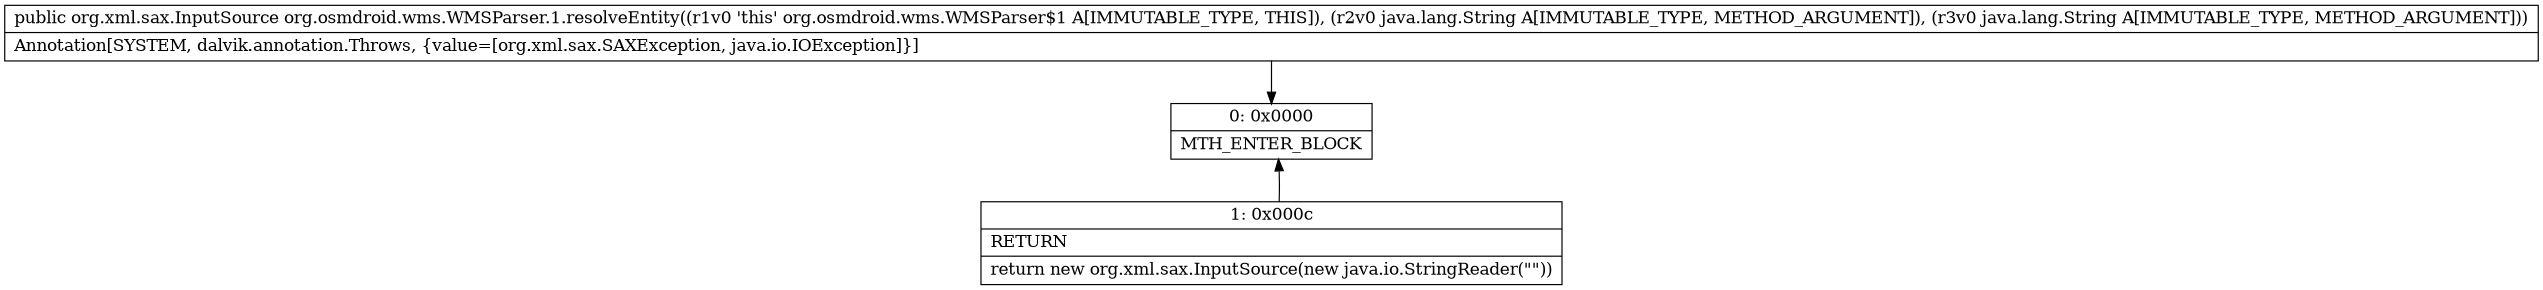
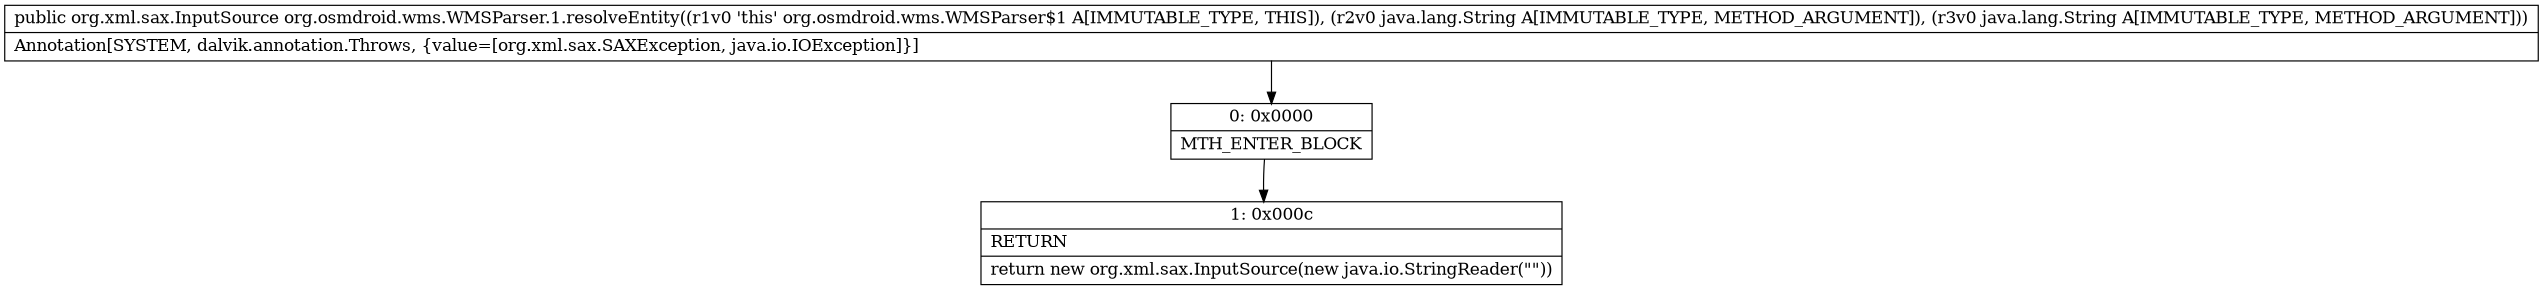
edge "1: 0x000c" -> "0: 0x0000": reversed
